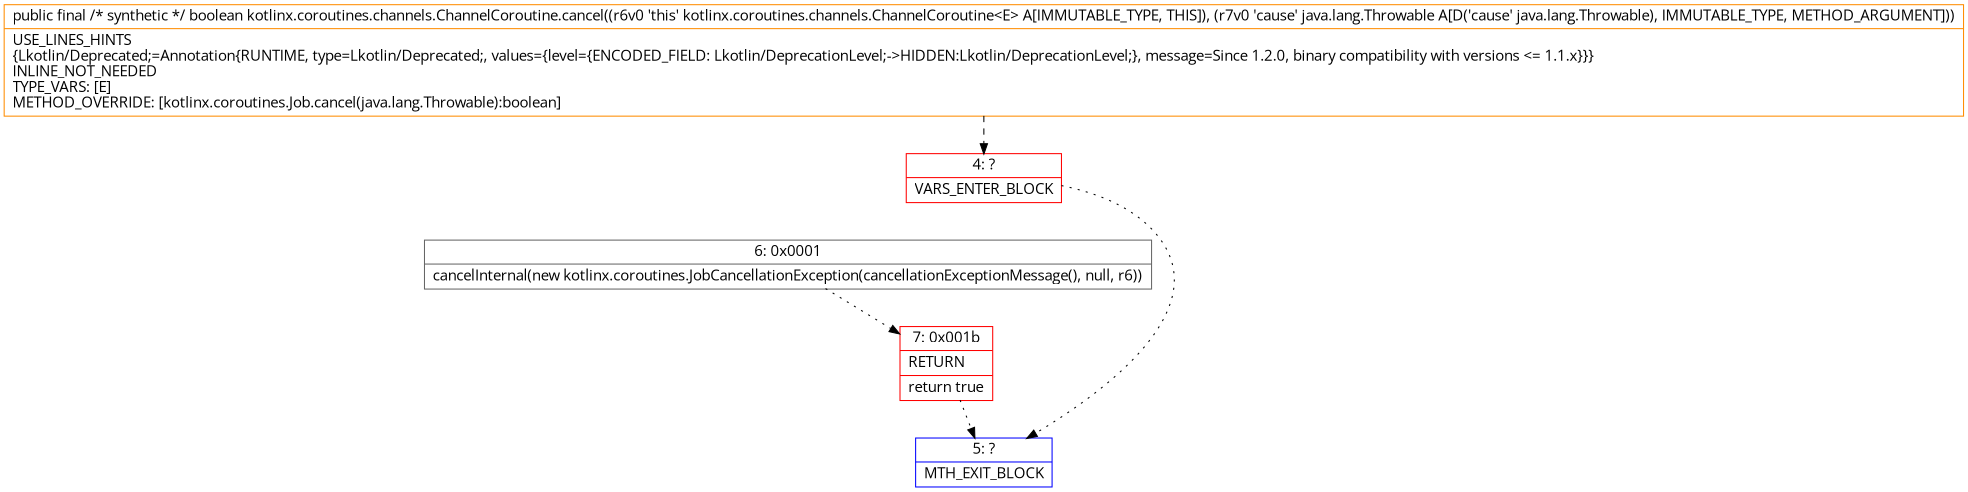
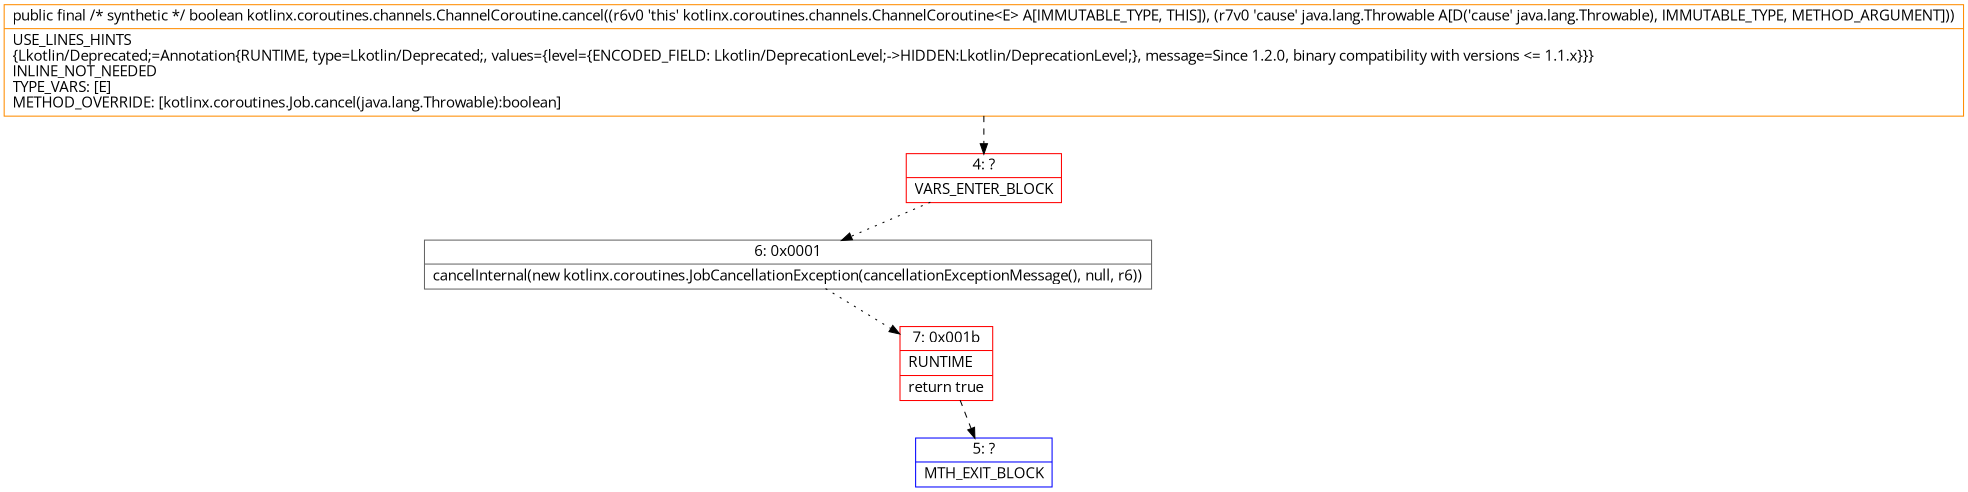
edge "4: ?" -> "5: ?": now "4: ?" -> "6: 0x0001"
node "7: 0x001b": text "RETURN" -> "RUNTIME"
edge "7: 0x001b" -> "5: ?": style dotted -> dashed
